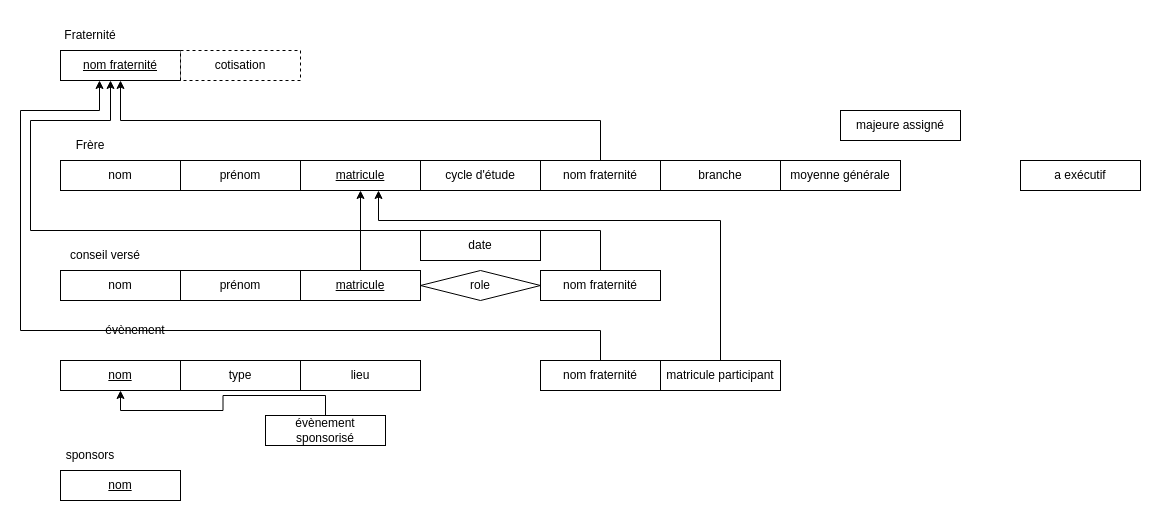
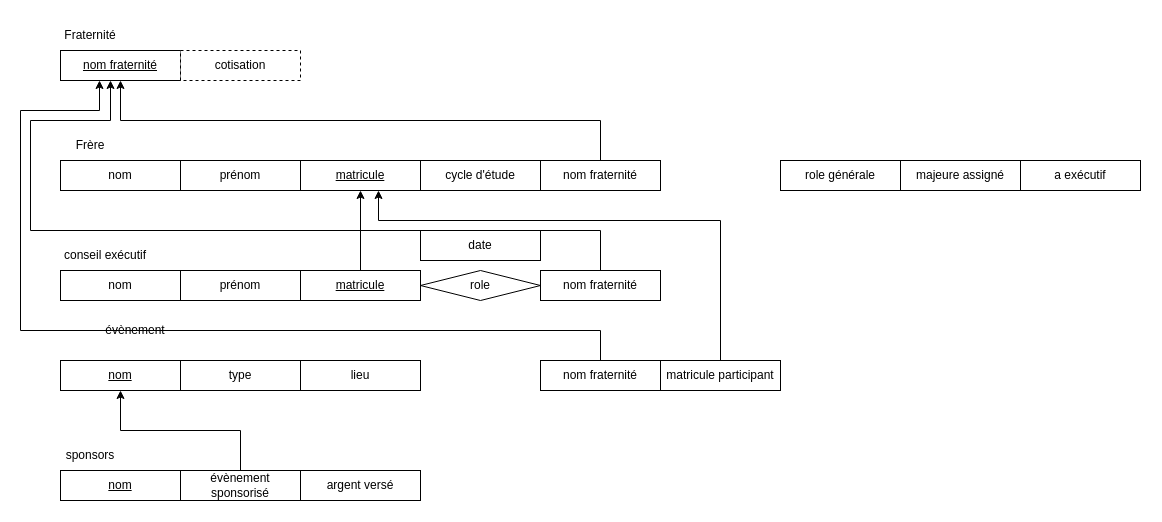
node "majeure assigné": moved (901, 126) -> (961, 176)
node "branche": removed
node "moyenne générale": label "moyenne générale" -> "role générale"
node "conseil versé": label "conseil versé" -> "conseil exécutif"
node "évènement sponsorisé": moved (326, 431) -> (241, 486)
node "argent versé": added
